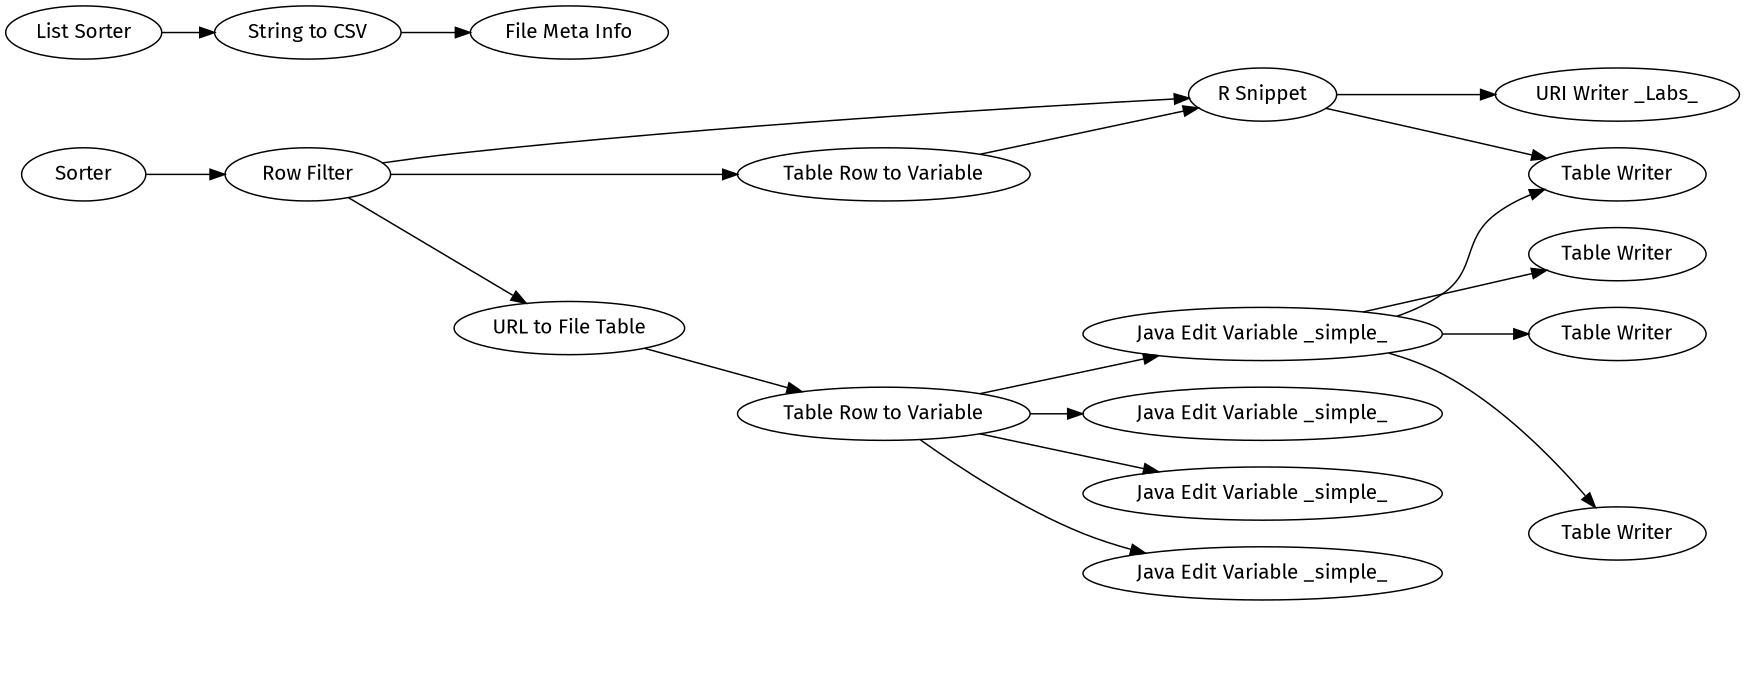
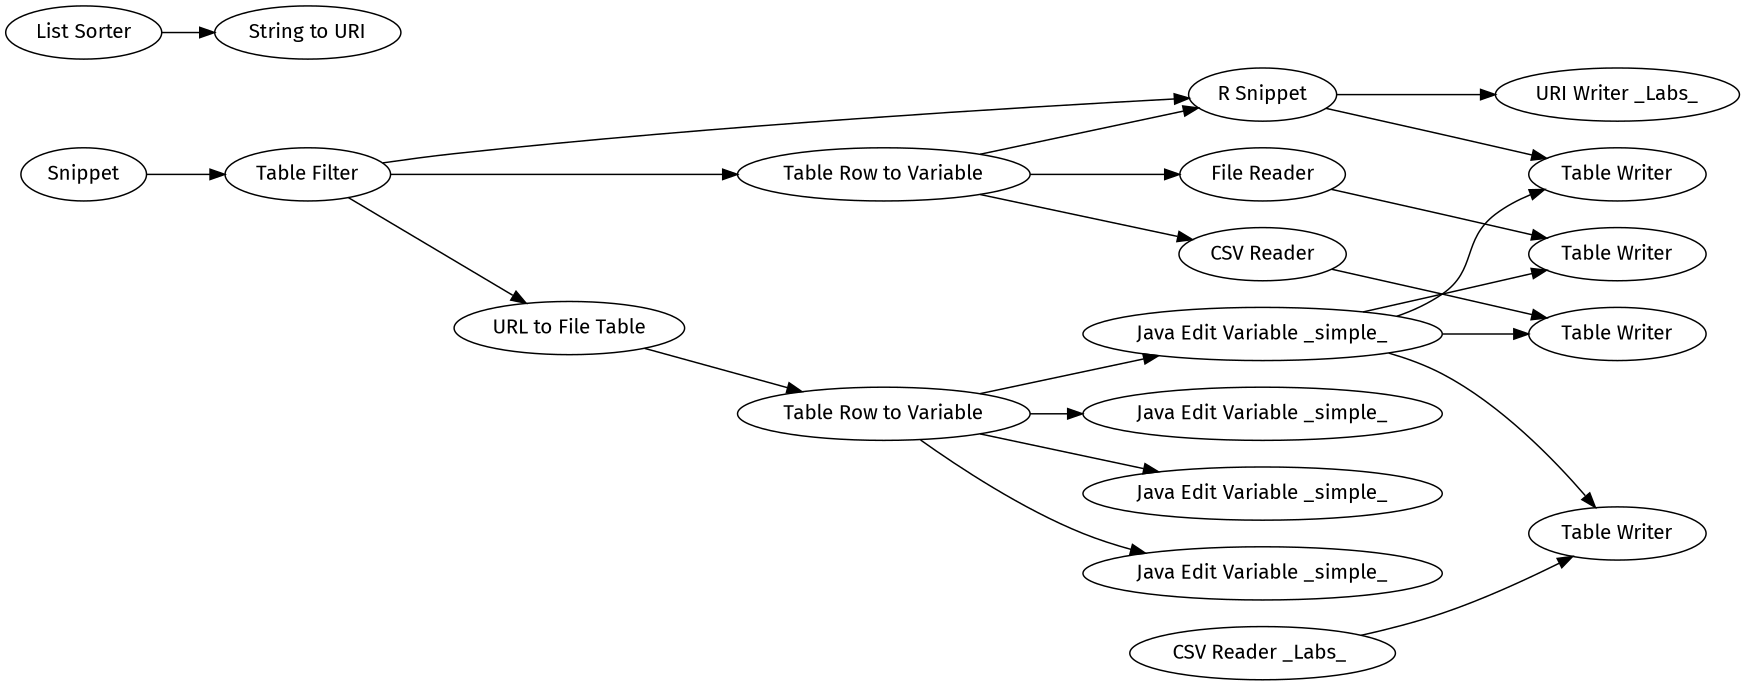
node "String to CSV": label "String to CSV" -> "String to URI"
node "File Meta Info": removed
node "Sorter": label "Sorter" -> "Snippet"
node "Row Filter": label "Row Filter" -> "Table Filter"
node "File Reader": added
node "CSV Reader": added
node "CSV Reader _Labs_": added
